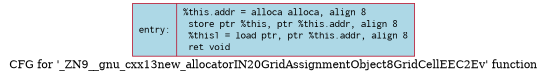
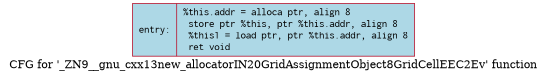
node "entry:": text "%this.addr = alloca alloca, align 8" -> "%this.addr = alloca ptr, align 8"
